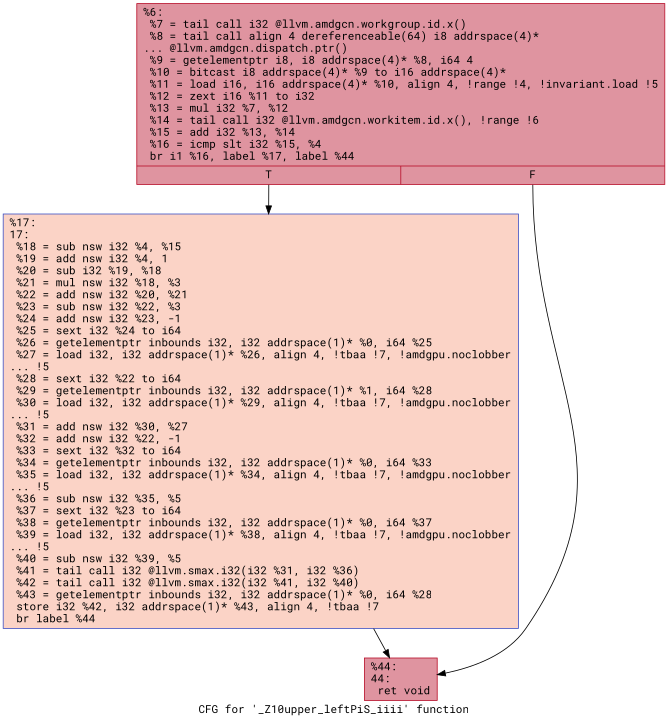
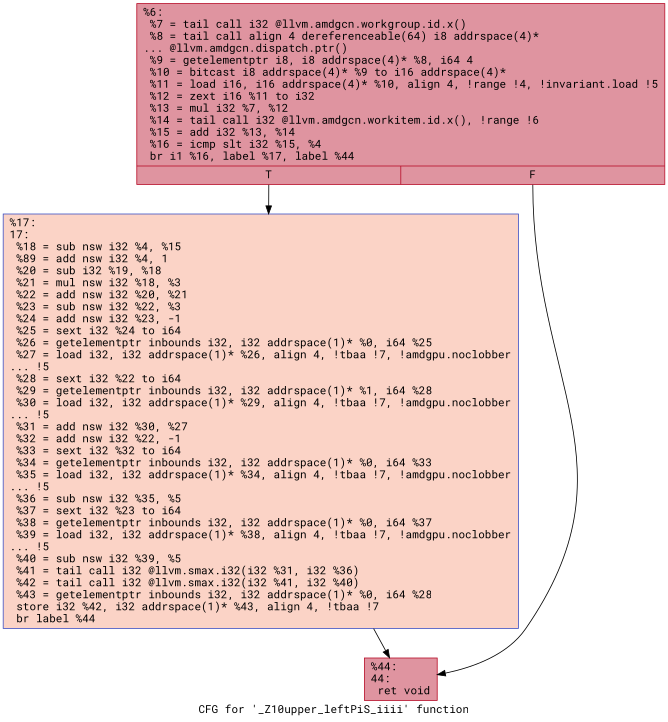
node "%17:": text "%19 = add nsw i32 %4, 1" -> "%89 = add nsw i32 %4, 1"
